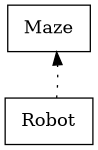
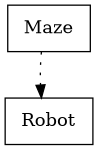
edge "Robot" -> "Maze": reversed
